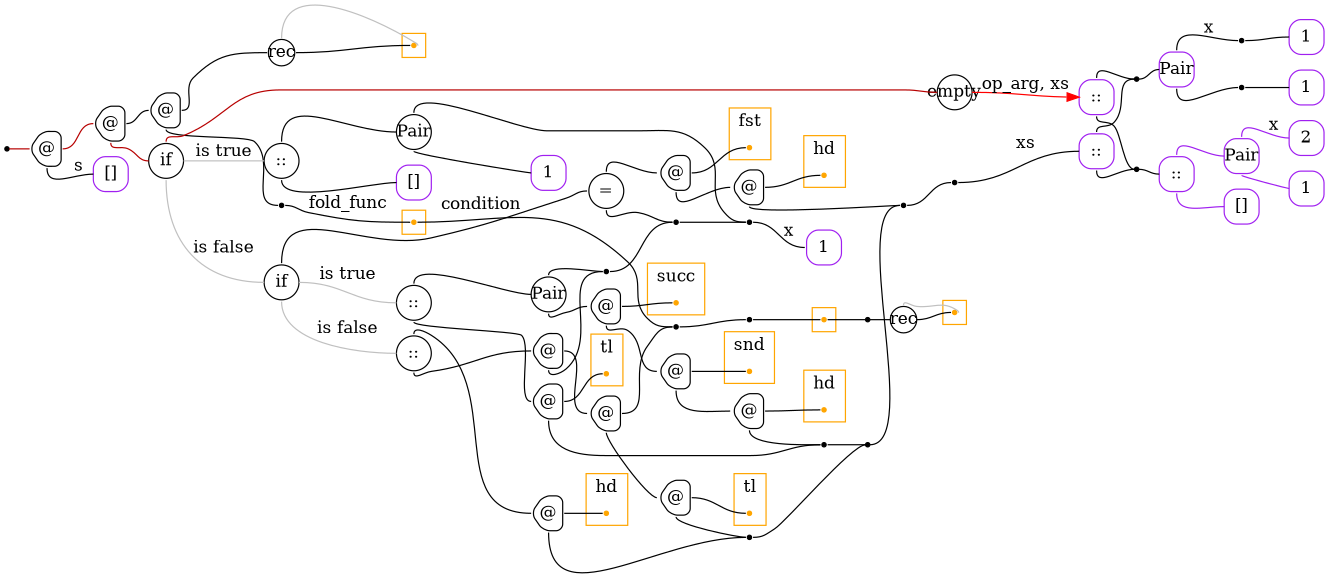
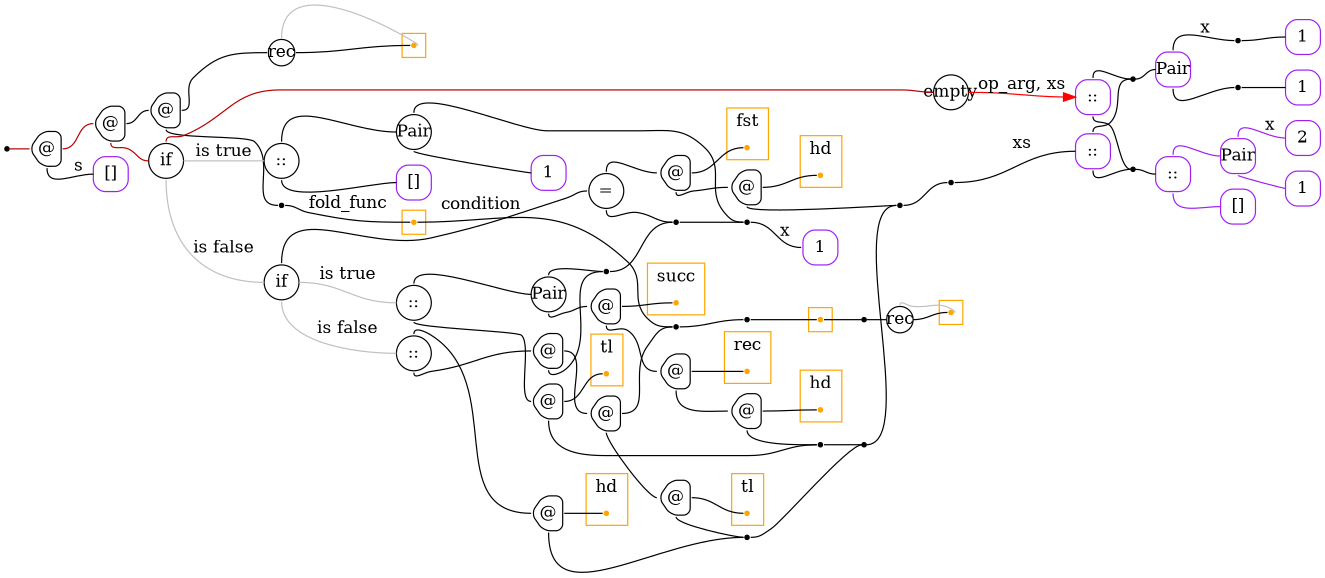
cluster "snd": label "snd" -> "rec"
